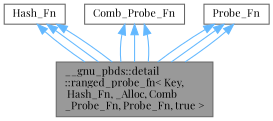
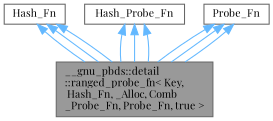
node "Comb_Probe_Fn": label "Comb_Probe_Fn" -> "Hash_Probe_Fn"
